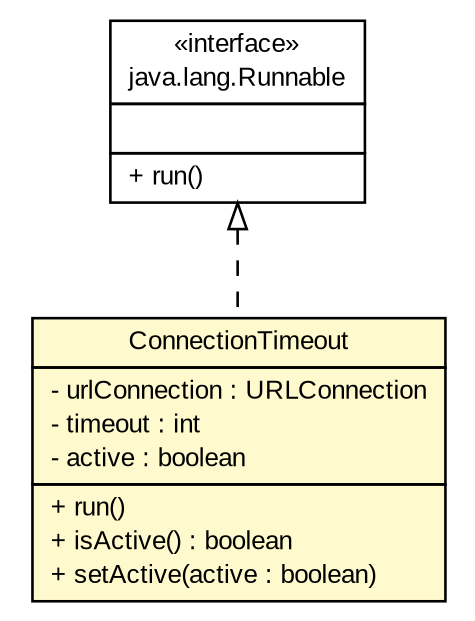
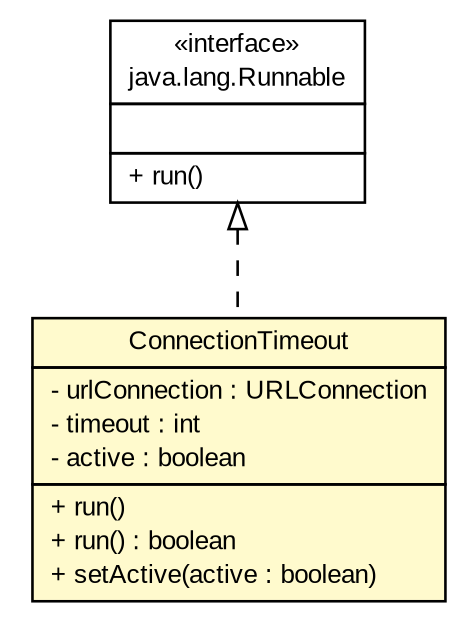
node "ConnectionTimeout": text "+ isActive() : boolean" -> "+ run() : boolean"
